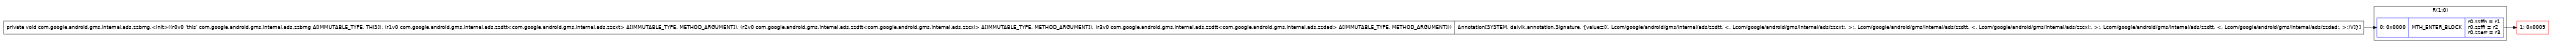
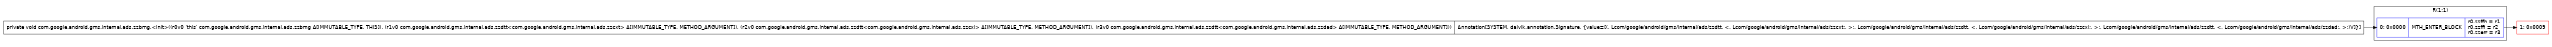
cluster "R(1:0)": label "R(1:0)" -> "R(1:1)"
